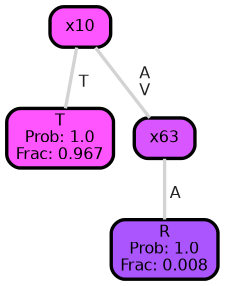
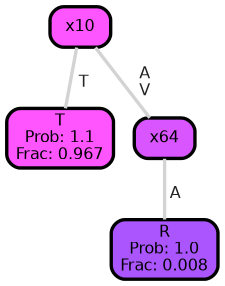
node "T Prob: 1.0 Frac: 0.967": label "T Prob: 1.0 Frac: 0.967" -> "T Prob: 1.1 Frac: 0.967"
node "x63": label "x63" -> "x64"
